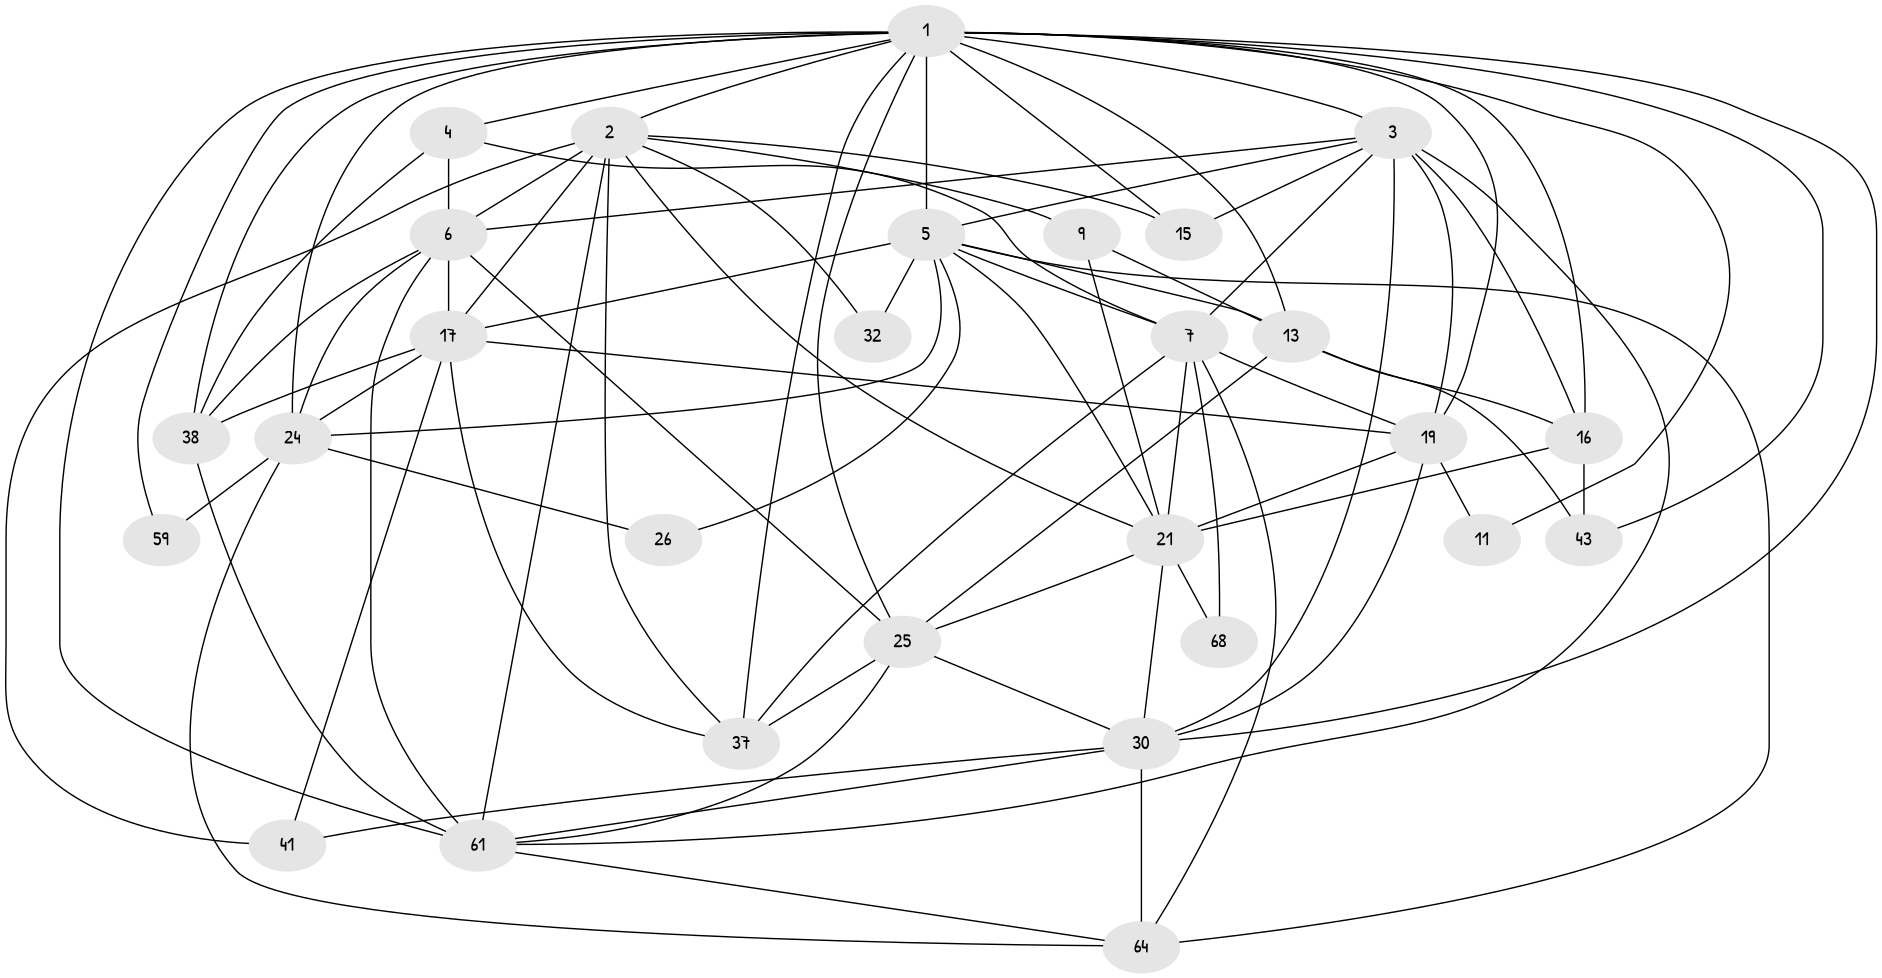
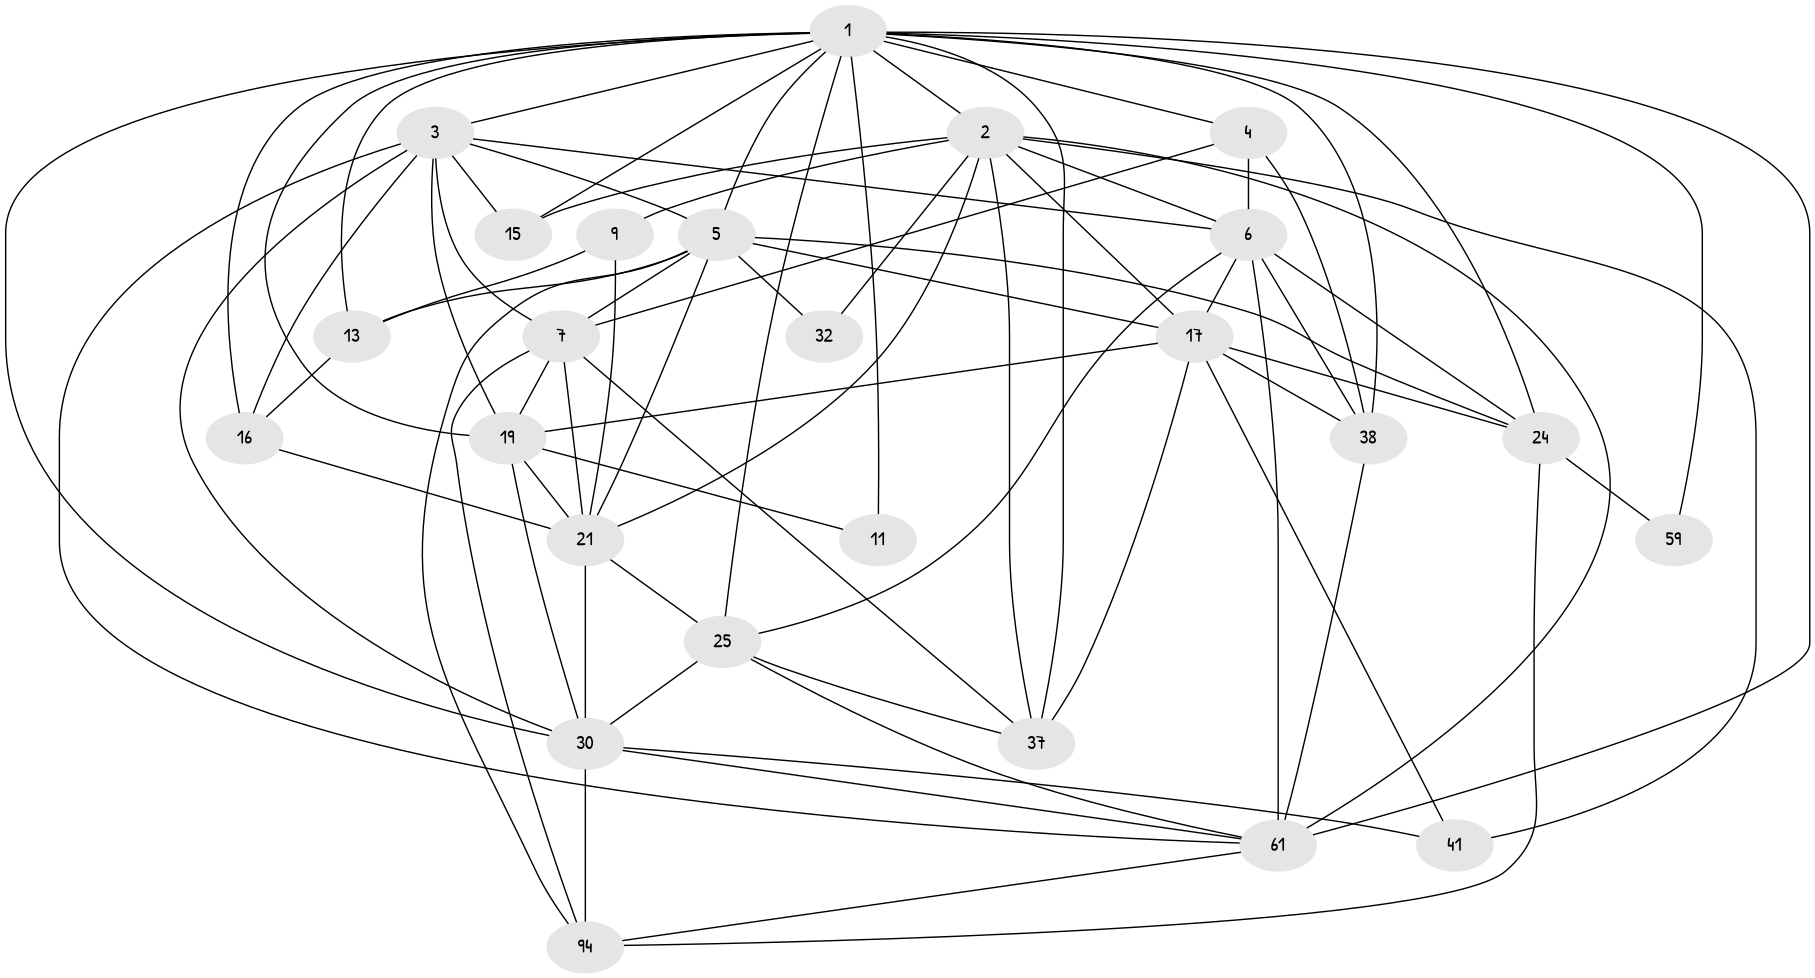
edge "13" -- "25": removed
node "26": removed
node "43": removed
node "68": removed
node "64": label "64" -> "94"
